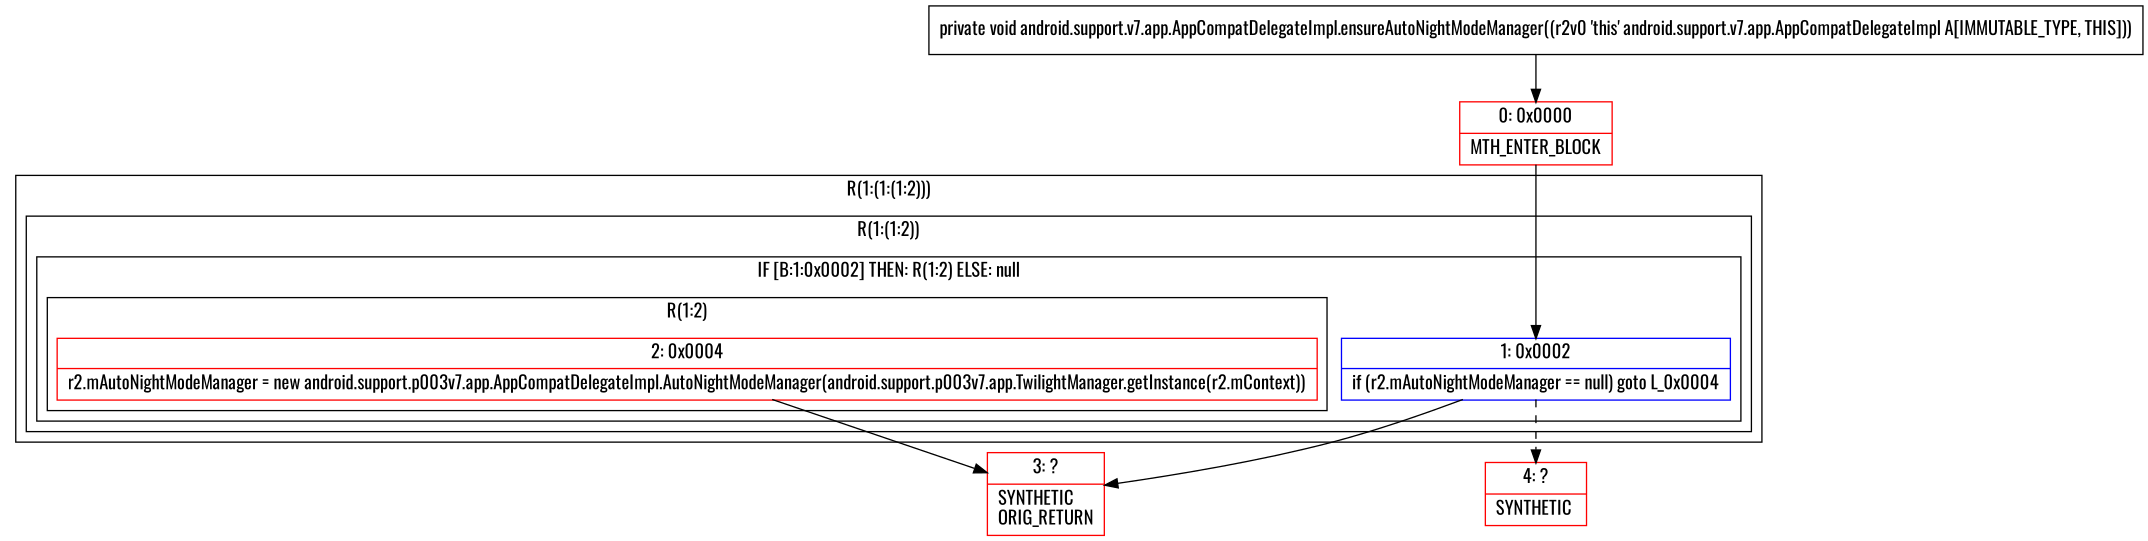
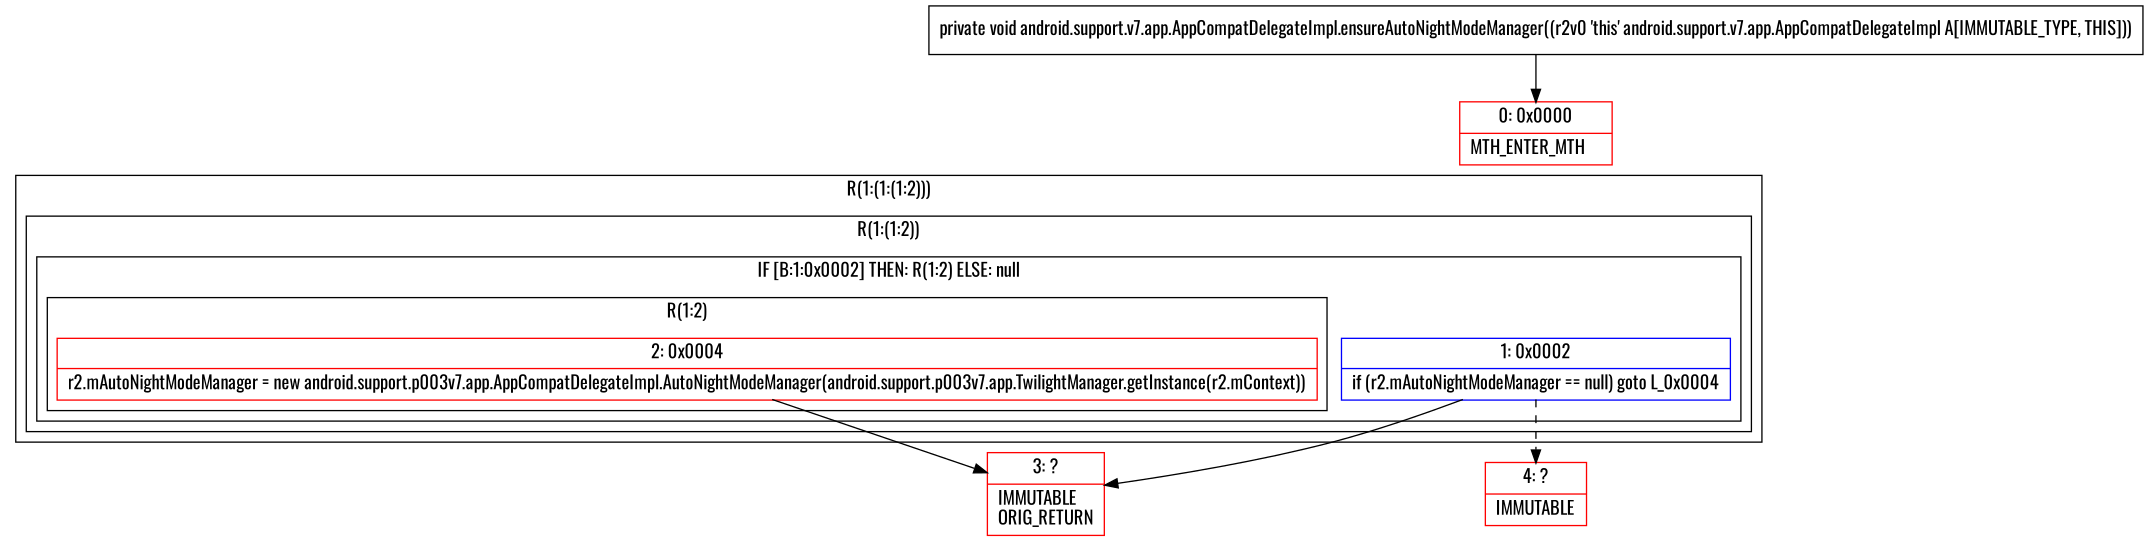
node "0: 0x0000": text "MTH_ENTER_BLOCK" -> "MTH_ENTER_MTH"
edge "0: 0x0000" -> "1: 0x0002": removed
node "3: ?": text "SYNTHETIC" -> "IMMUTABLE"
node "4: ?": text "SYNTHETIC" -> "IMMUTABLE"
